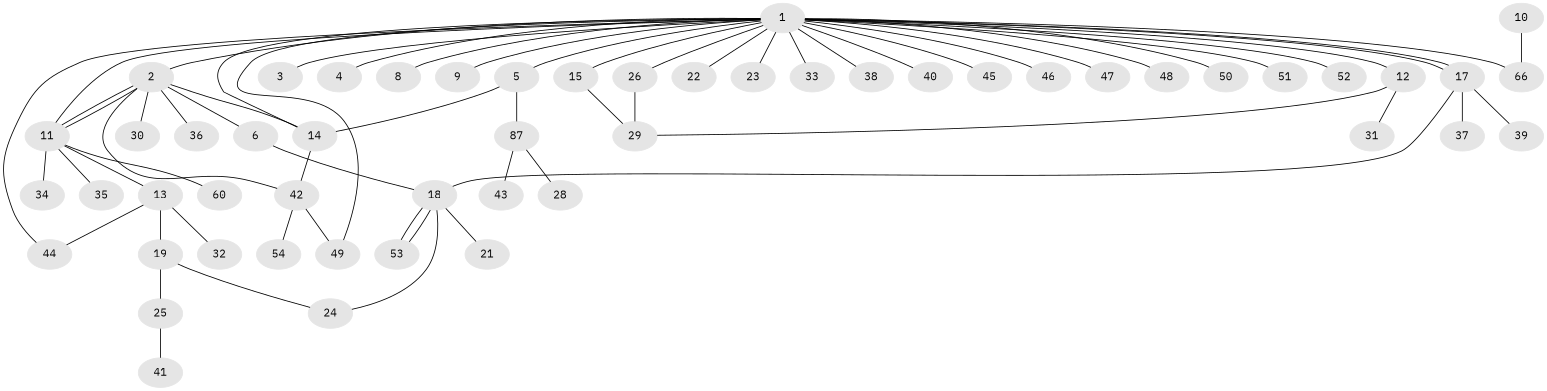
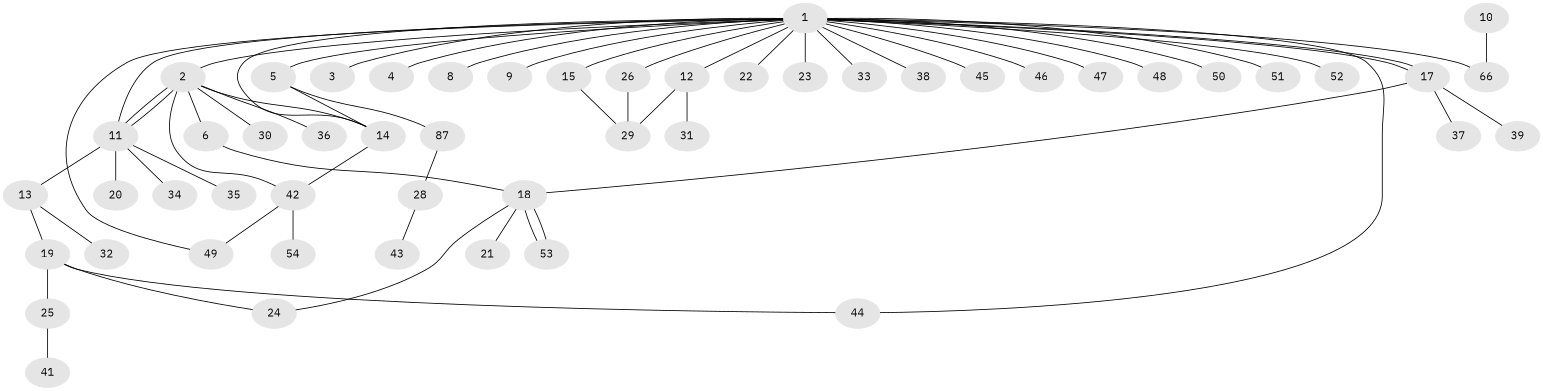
node "40": removed
edge "87" -- "43": now "28" -- "43"
node "60": label "60" -> "20"
edge "13" -- "44": now "19" -- "44"
